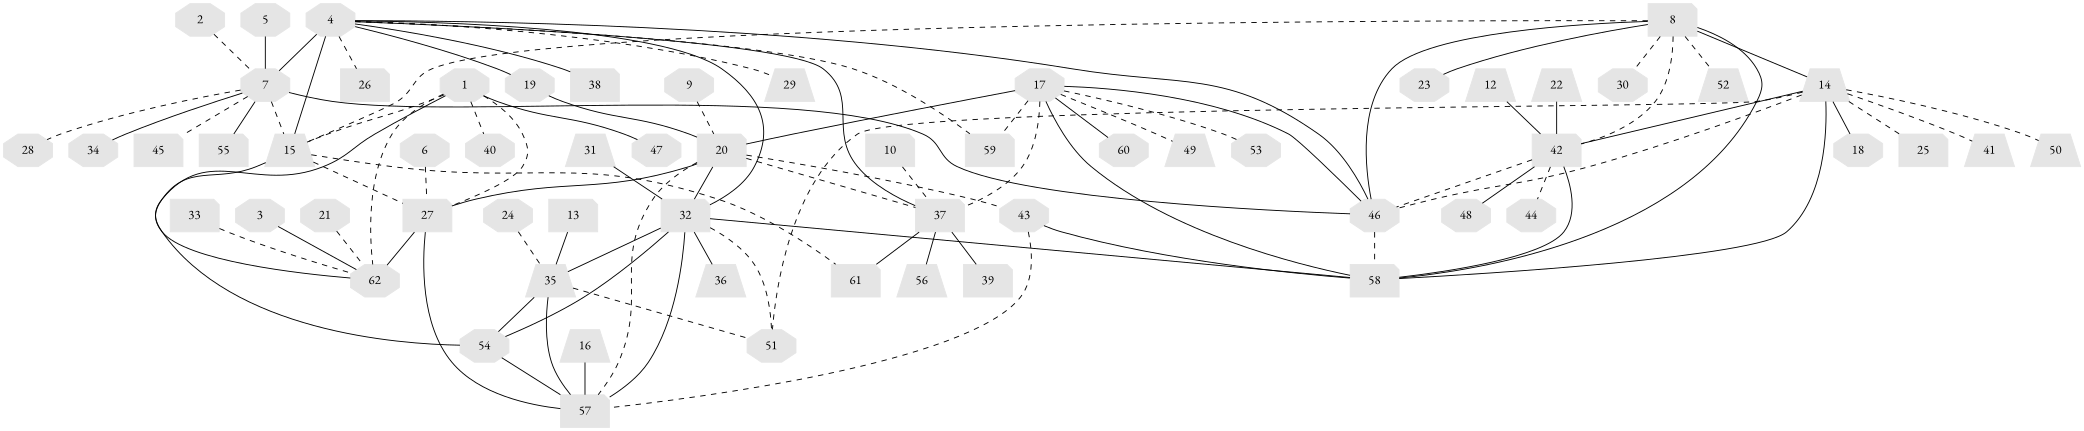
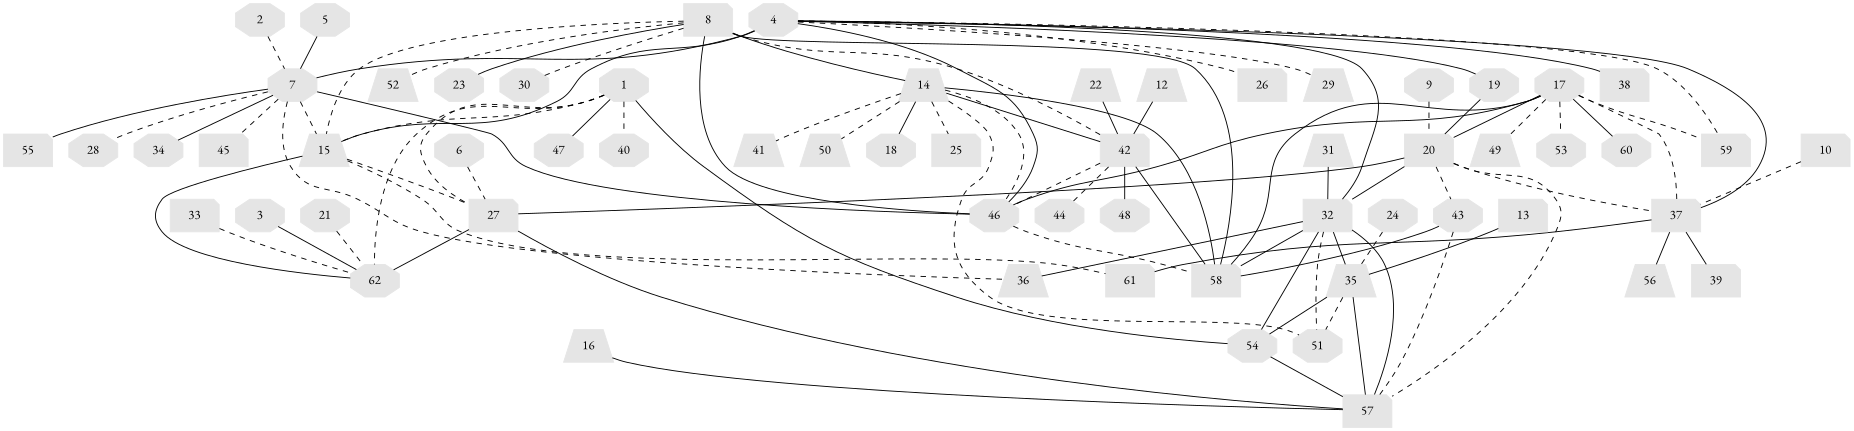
edge "7" -- "36": added
